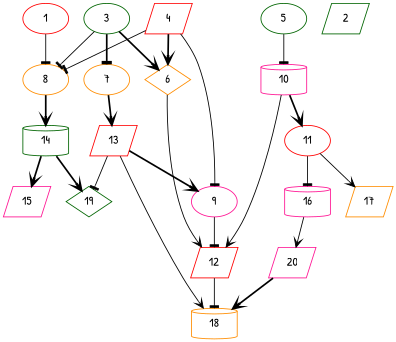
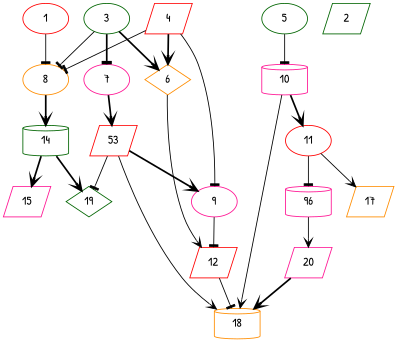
node "7": color darkorange -> deeppink
node "13": label "13" -> "53"
edge "10" -> "12": now "10" -> "18"
node "16": label "16" -> "96"
